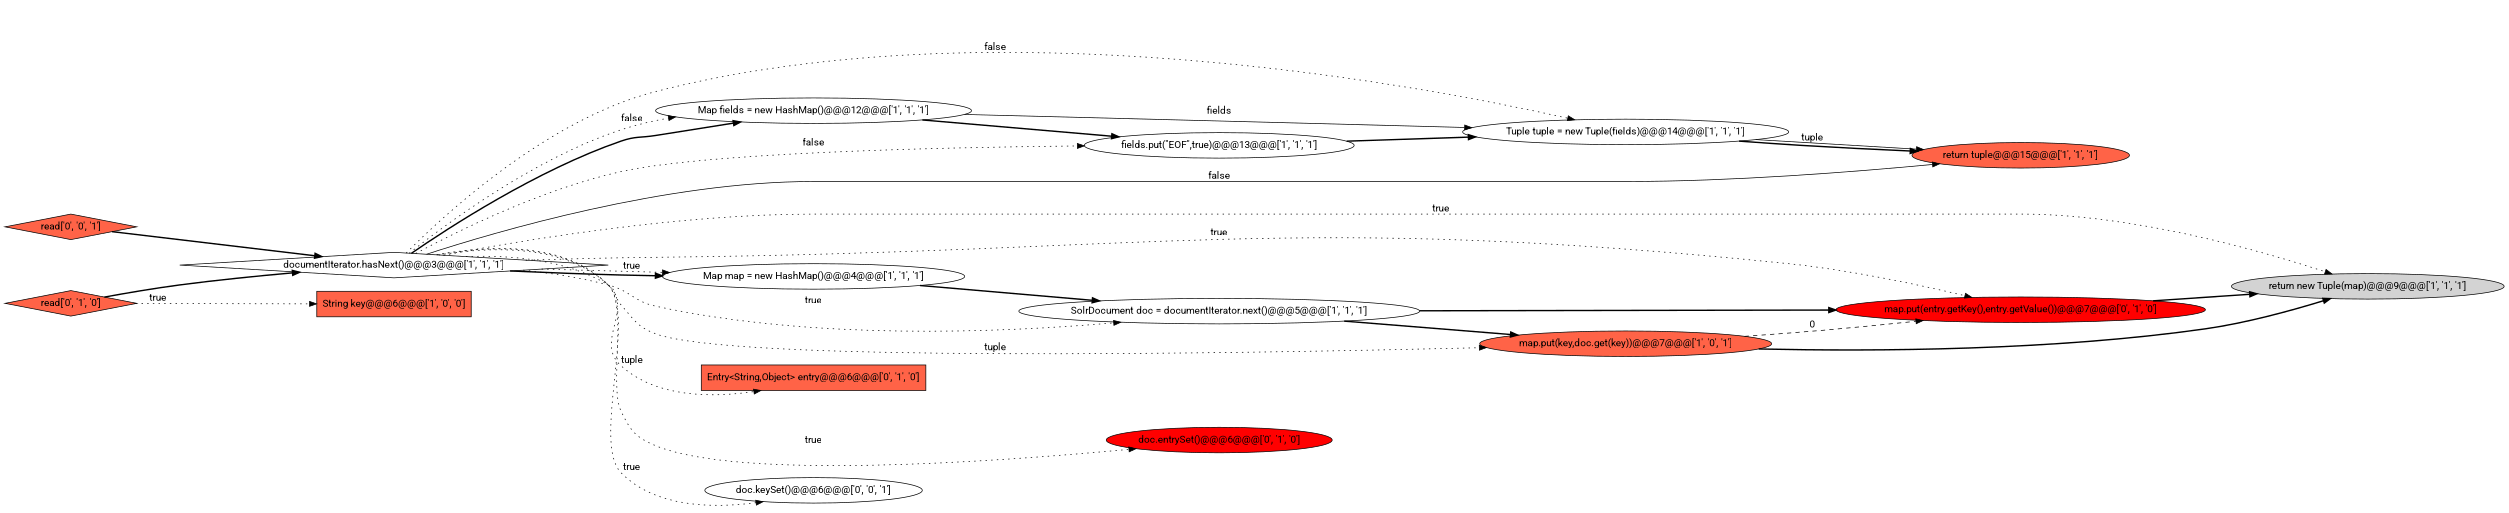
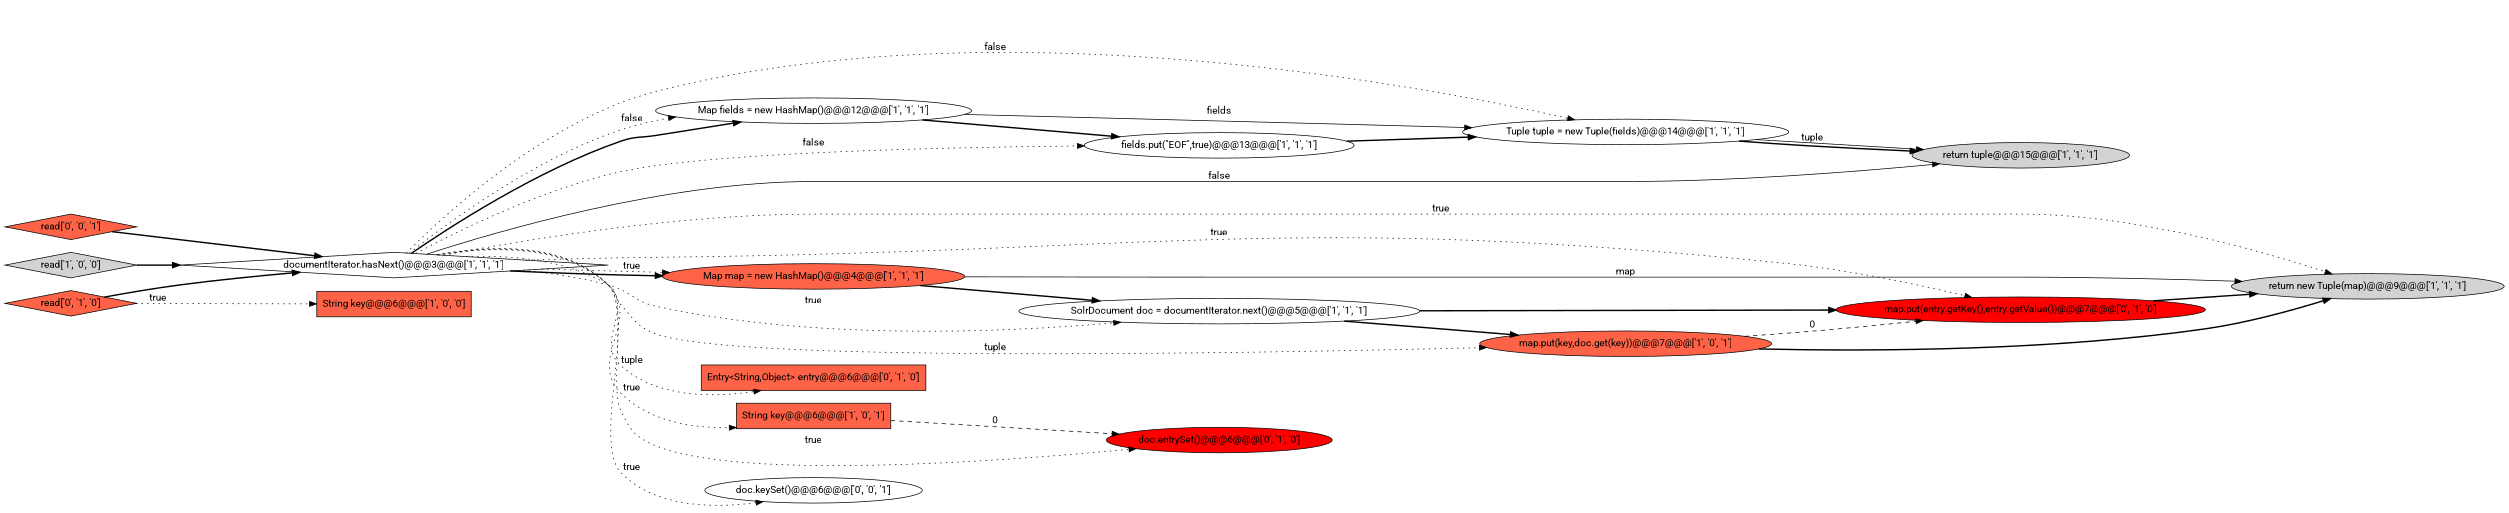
node "return tuple@@@15@@@['1', '1', '1']": fillcolor tomato -> lightgray
node "read['1', '0', '0']": added
node "Map map = new HashMap()@@@4@@@['1', '1', '1']": fillcolor white -> tomato
edge "Map map = new HashMap()@@@4@@@['1', '1', '1']" -> "return new Tuple(map)@@@9@@@['1', '1', '1']": added, label "map"
node "String key@@@6@@@['1', '0', '1']": added
